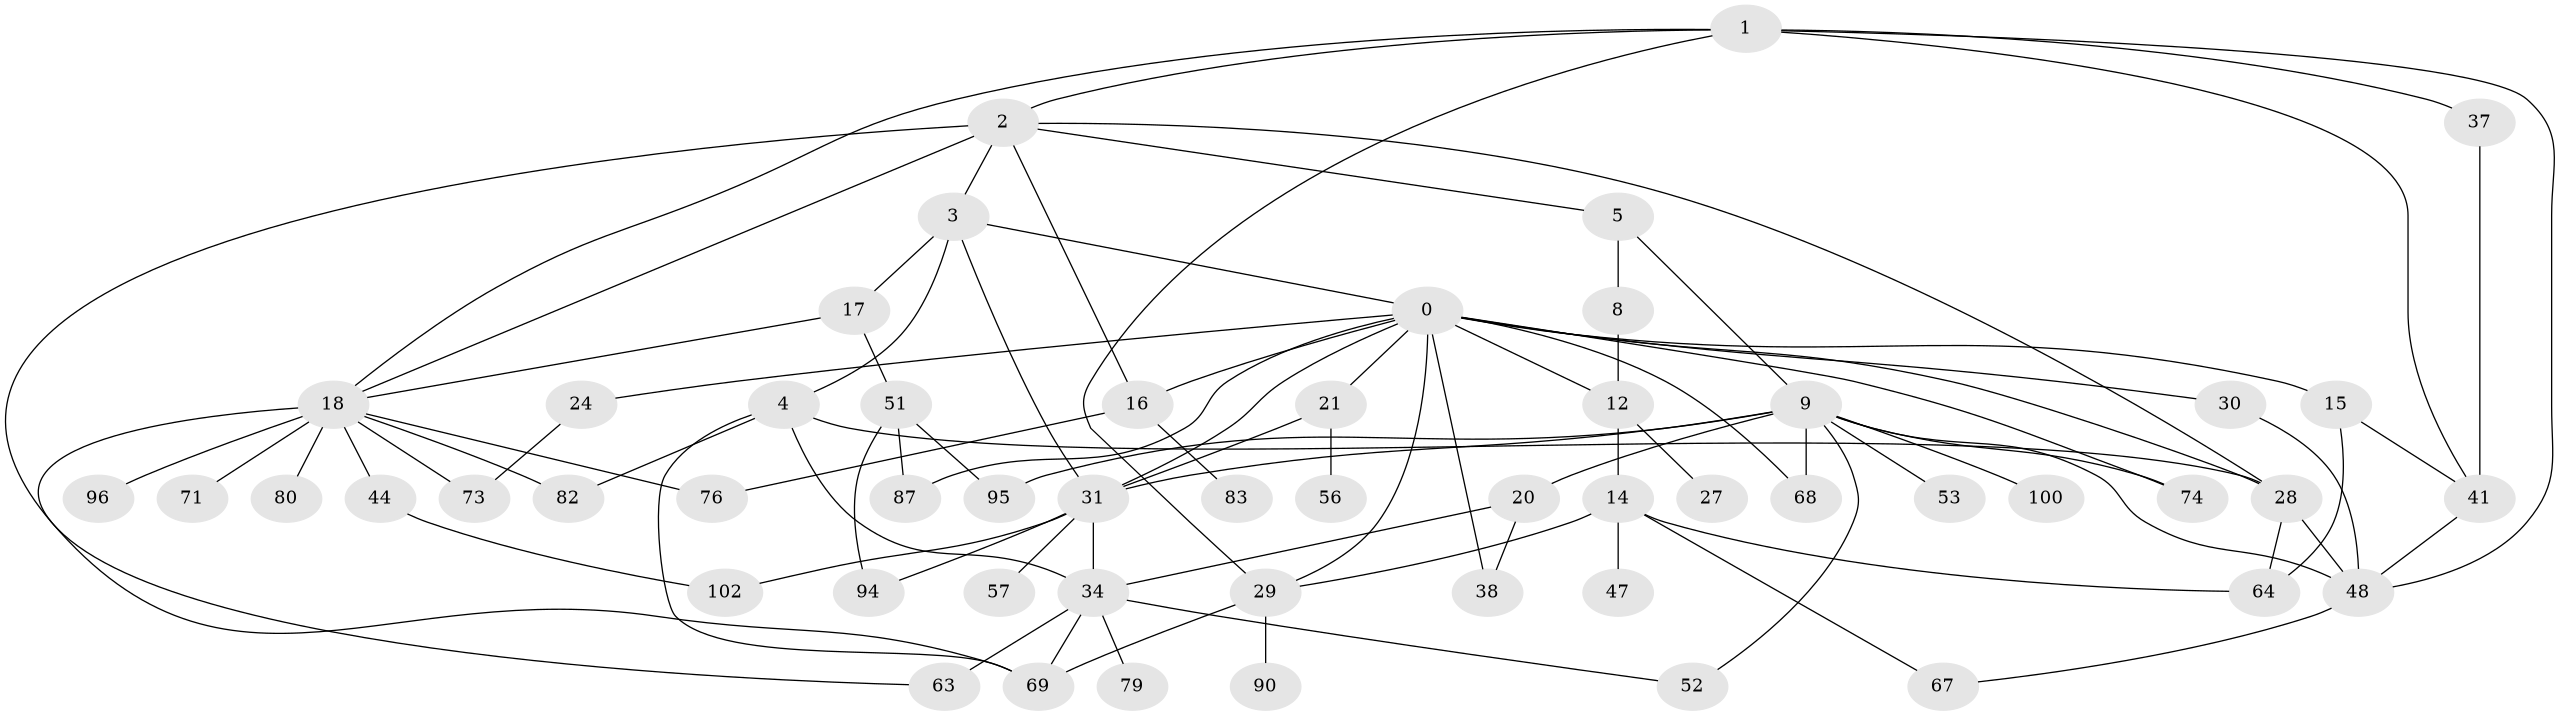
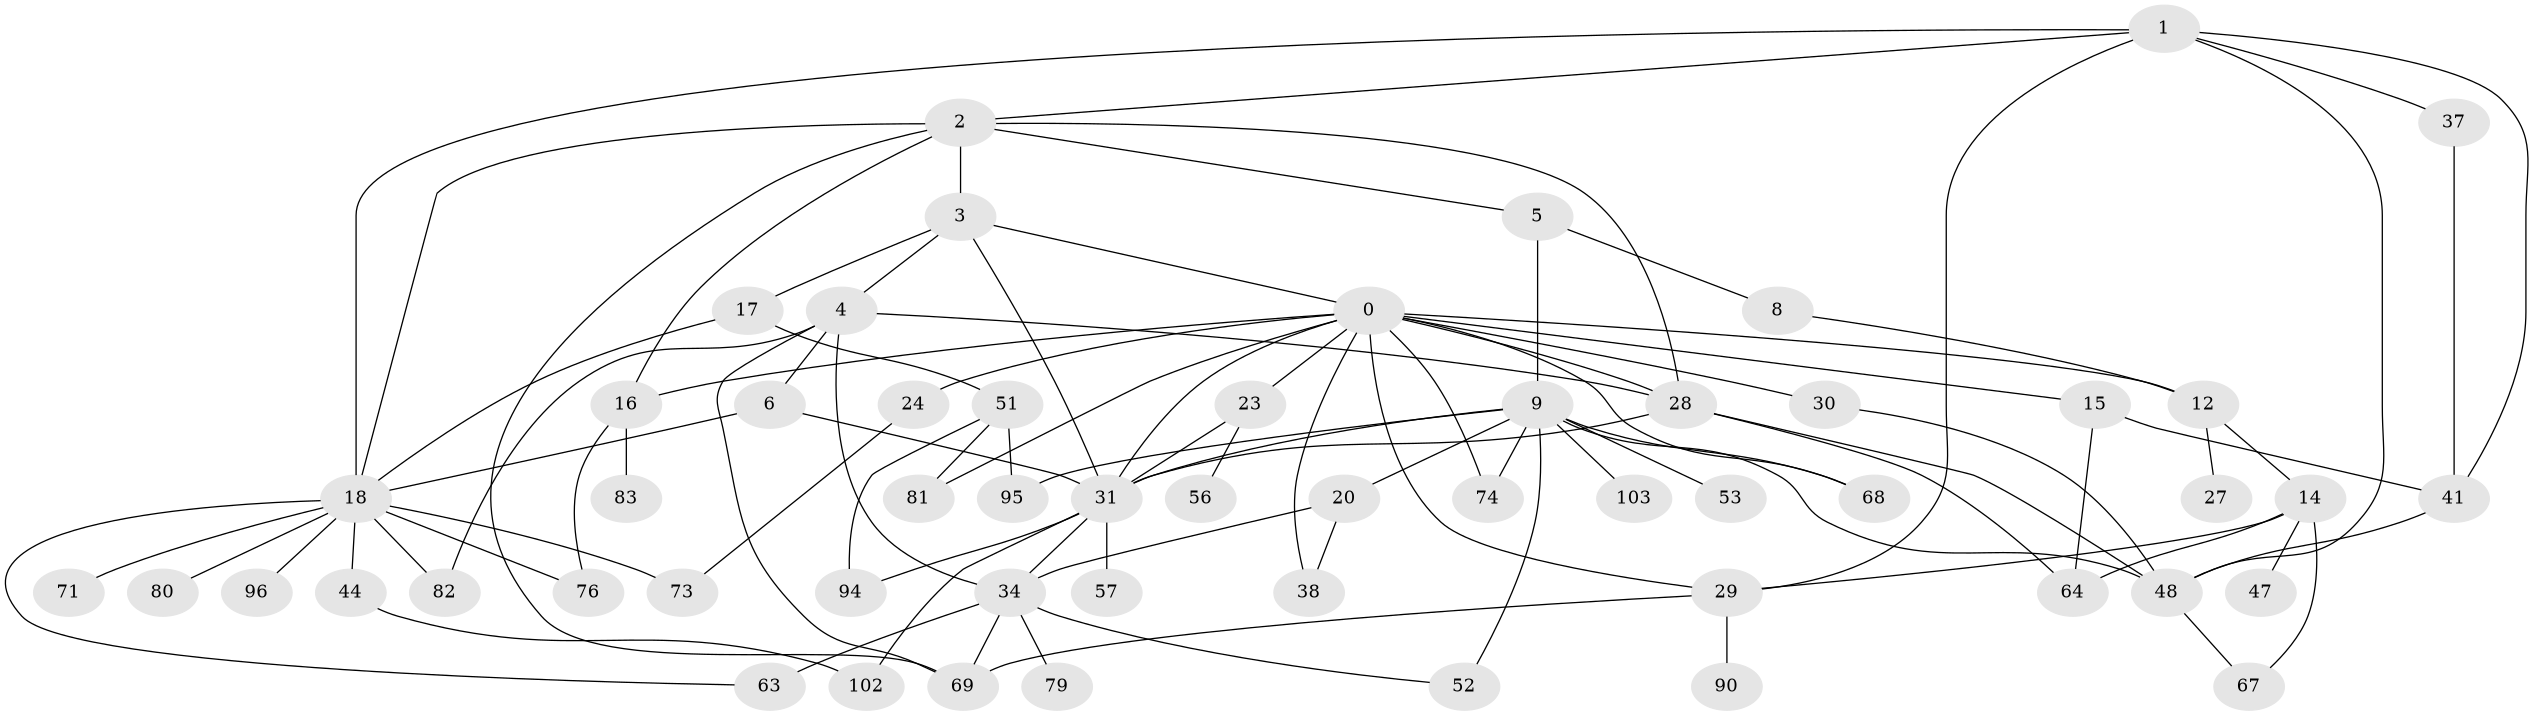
node "6": added
node "21": label "21" -> "23"
edge "28" -- "31": added
node "87": label "87" -> "81"
node "100": label "100" -> "103"
